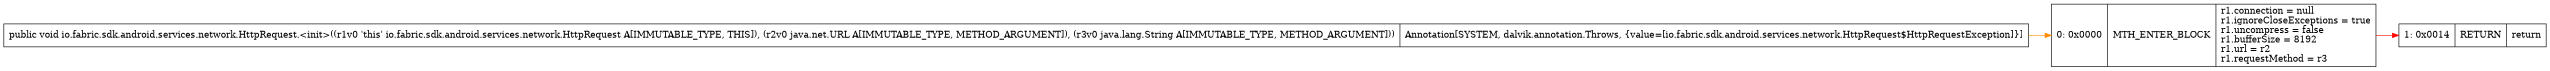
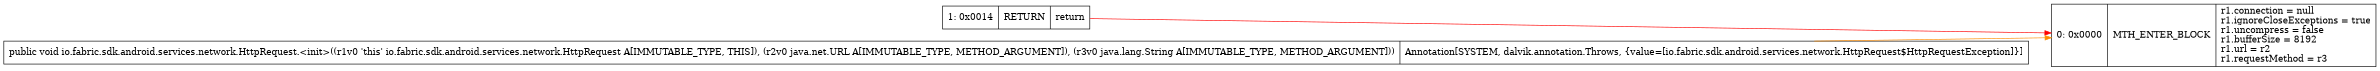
edge "0: 0x0000" -> "1: 0x0014": reversed
